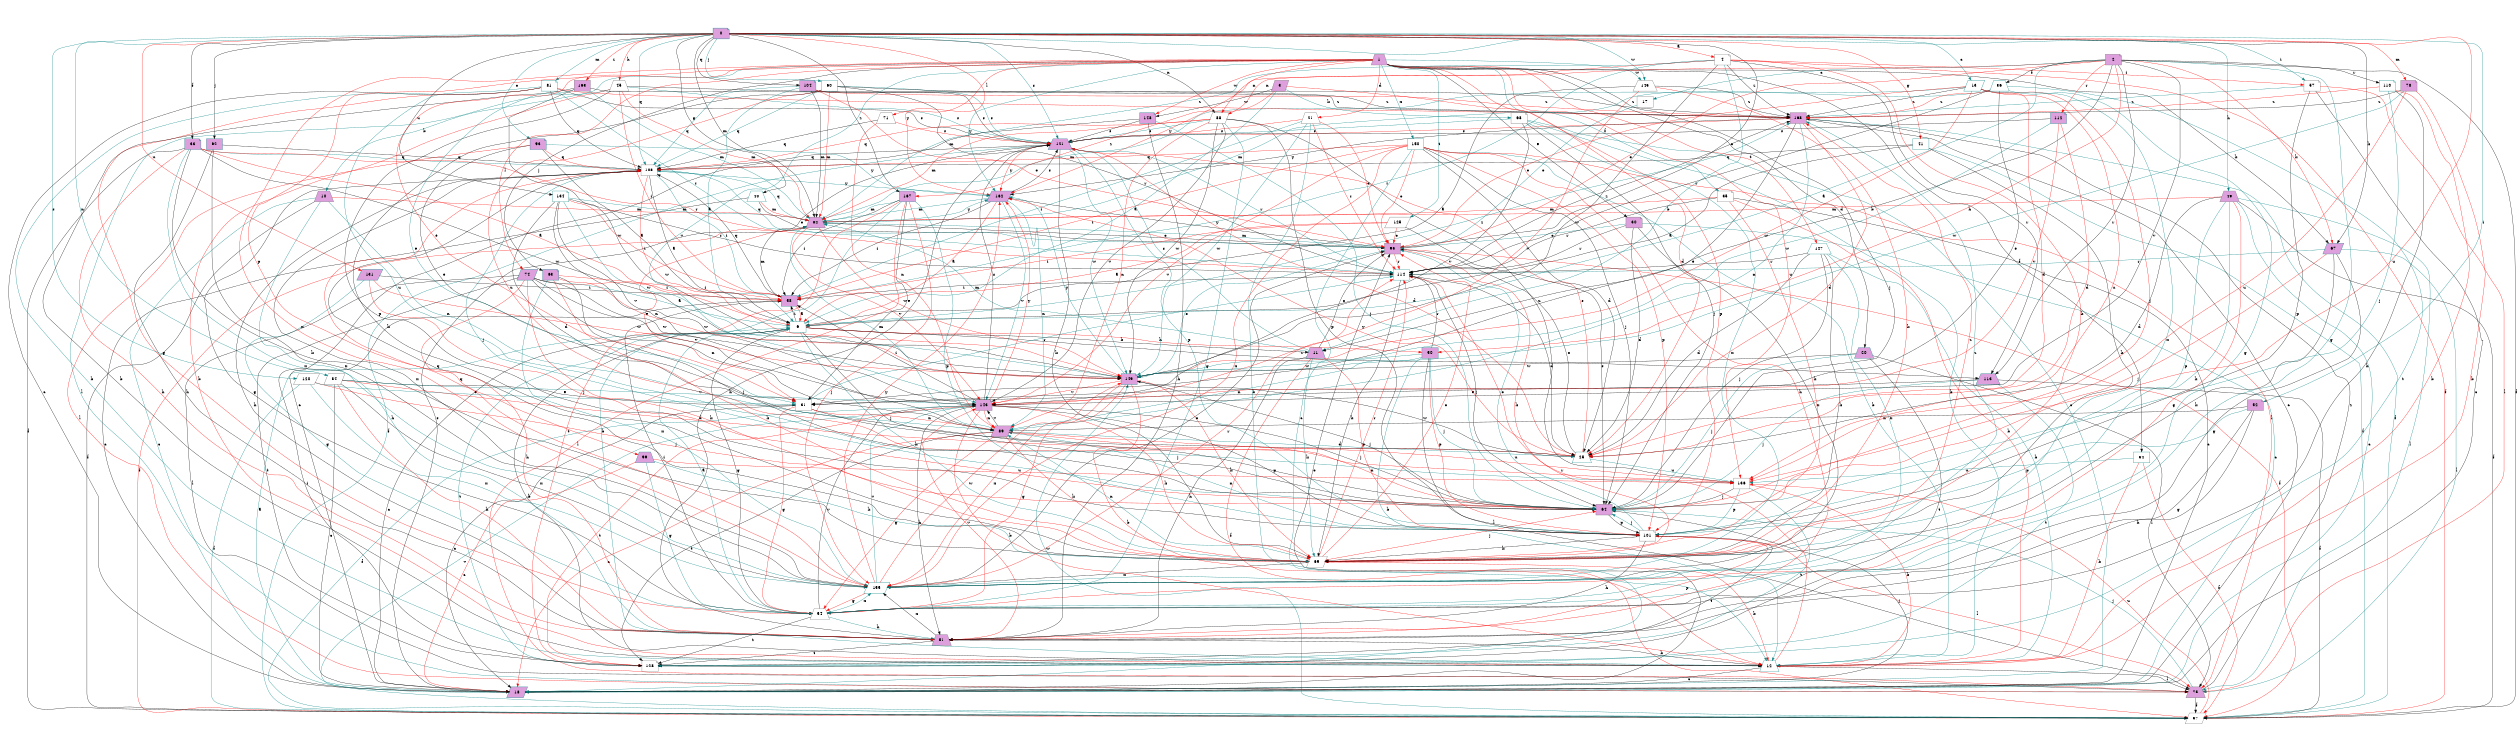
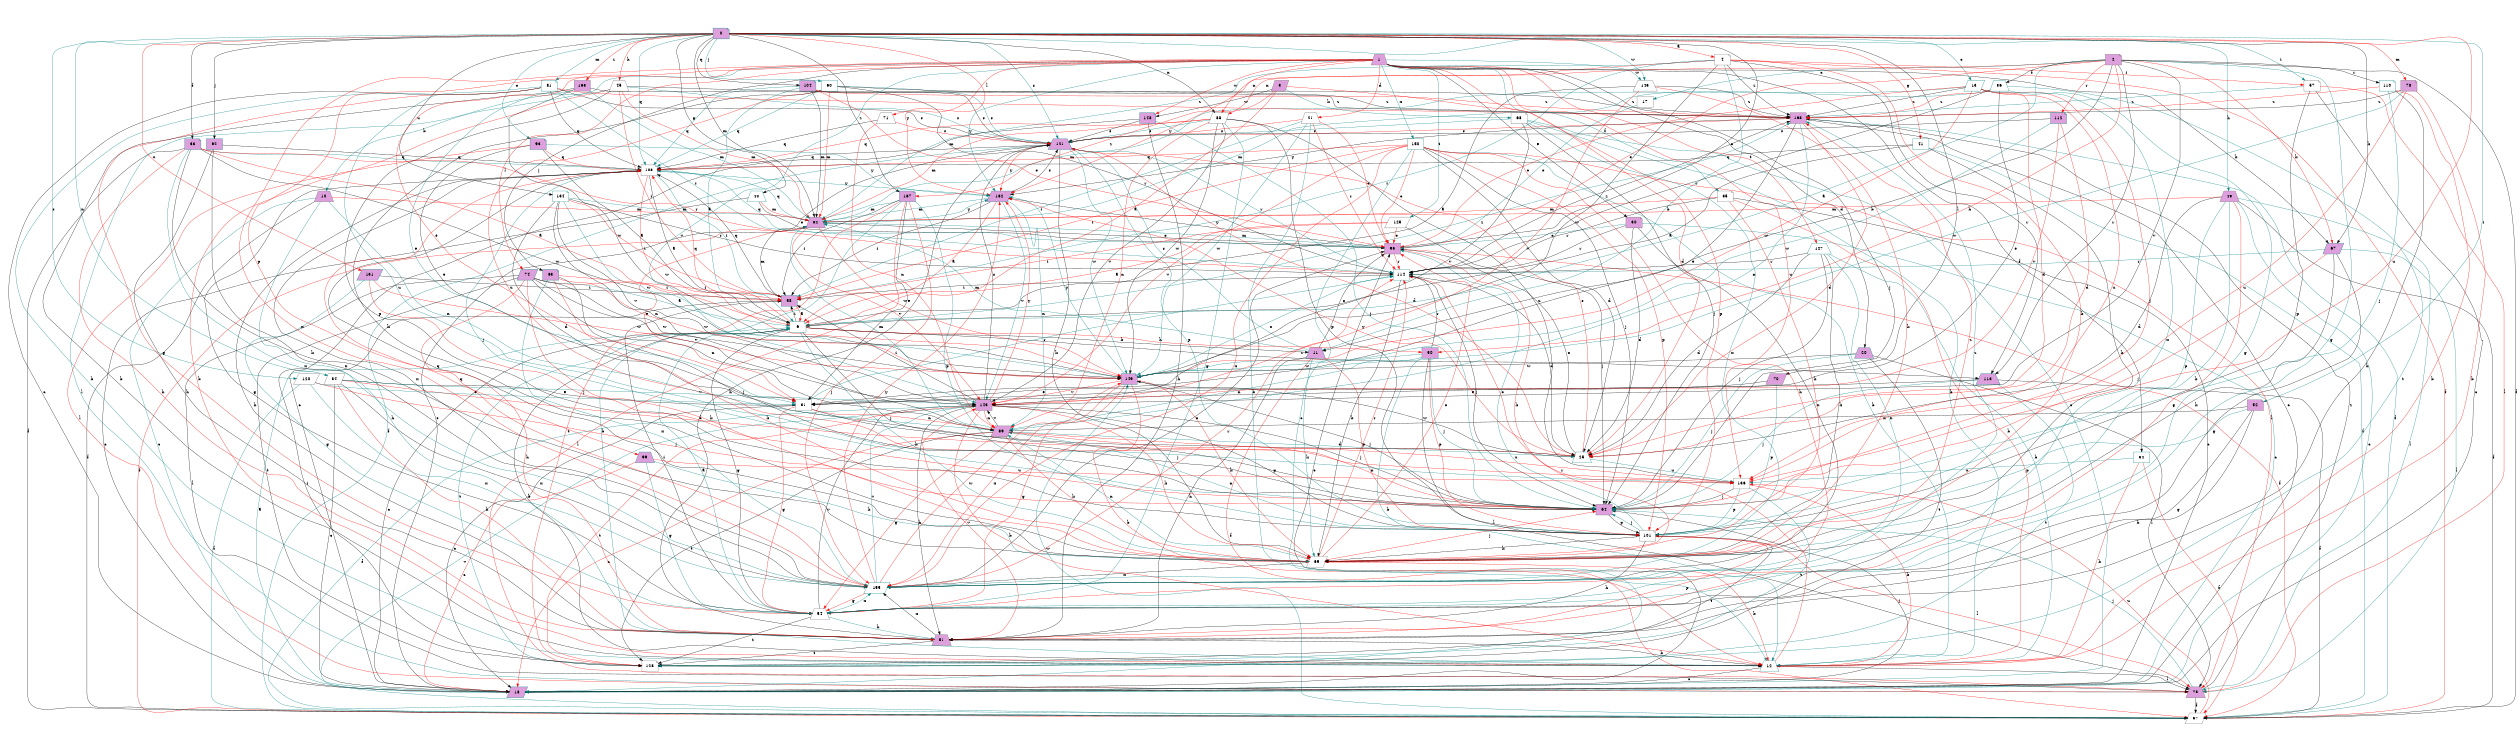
edge "3" -> "6": color teal -> red
edge "6" -> "108": added, label "q"
edge "149" -> "95": now "149" -> "114"
edge "125" -> "64": label "s" -> "j"
node "70": added
